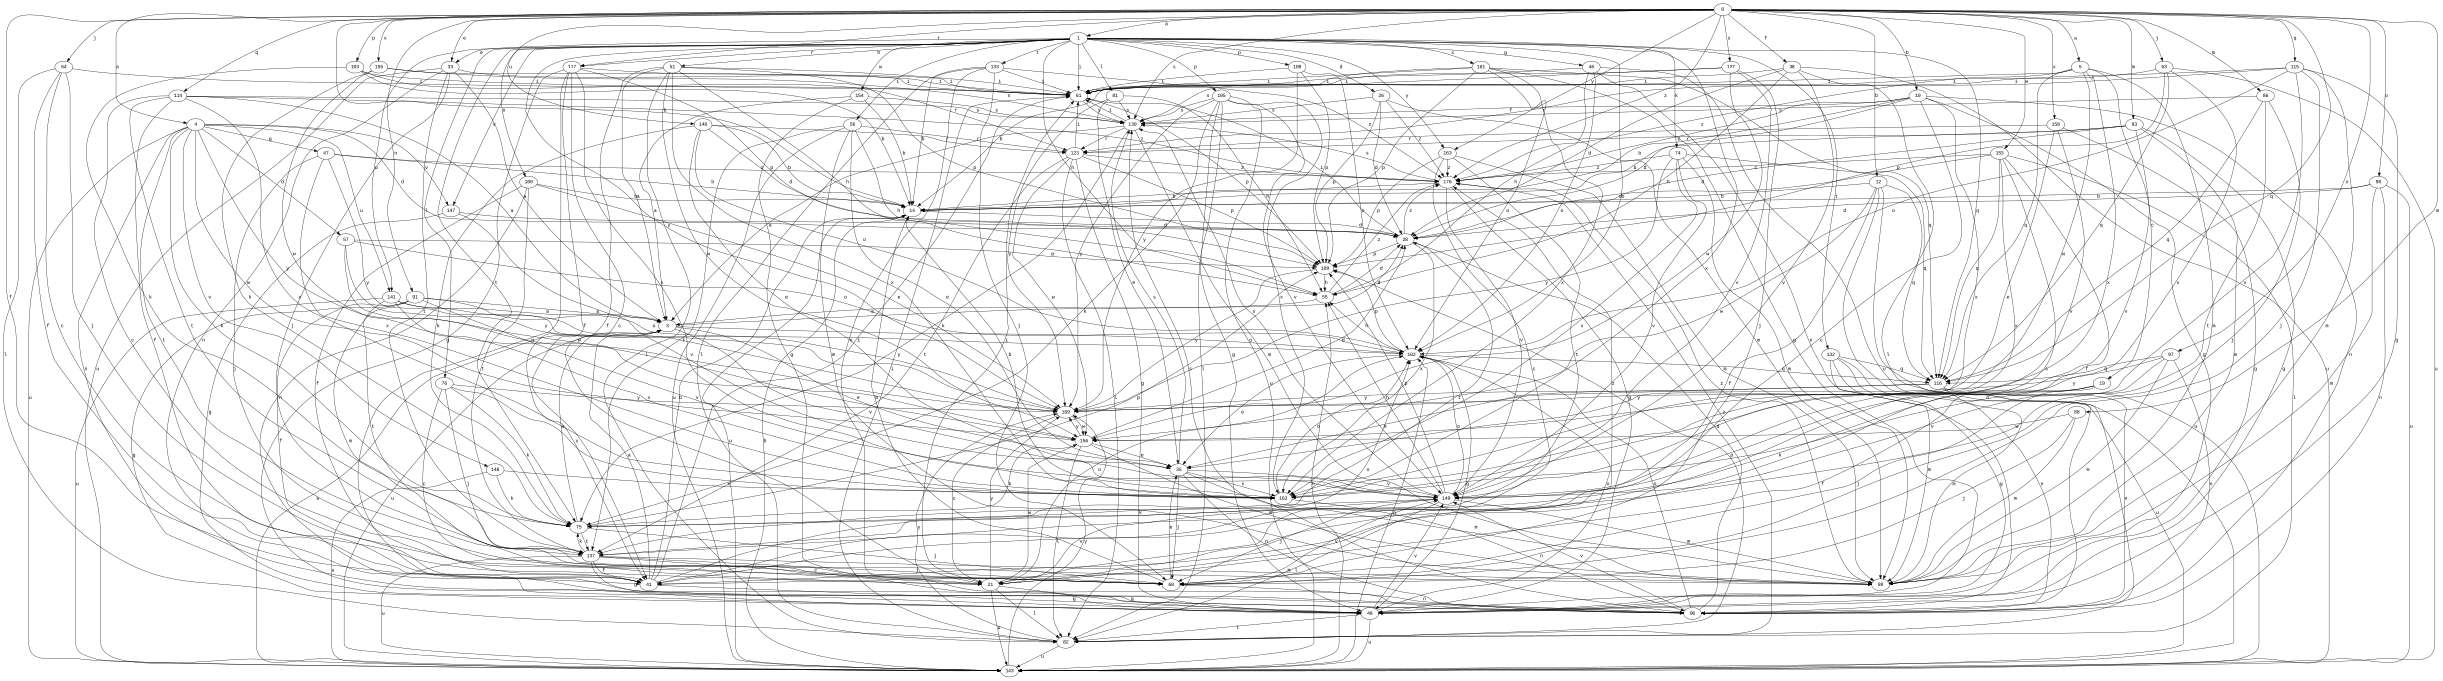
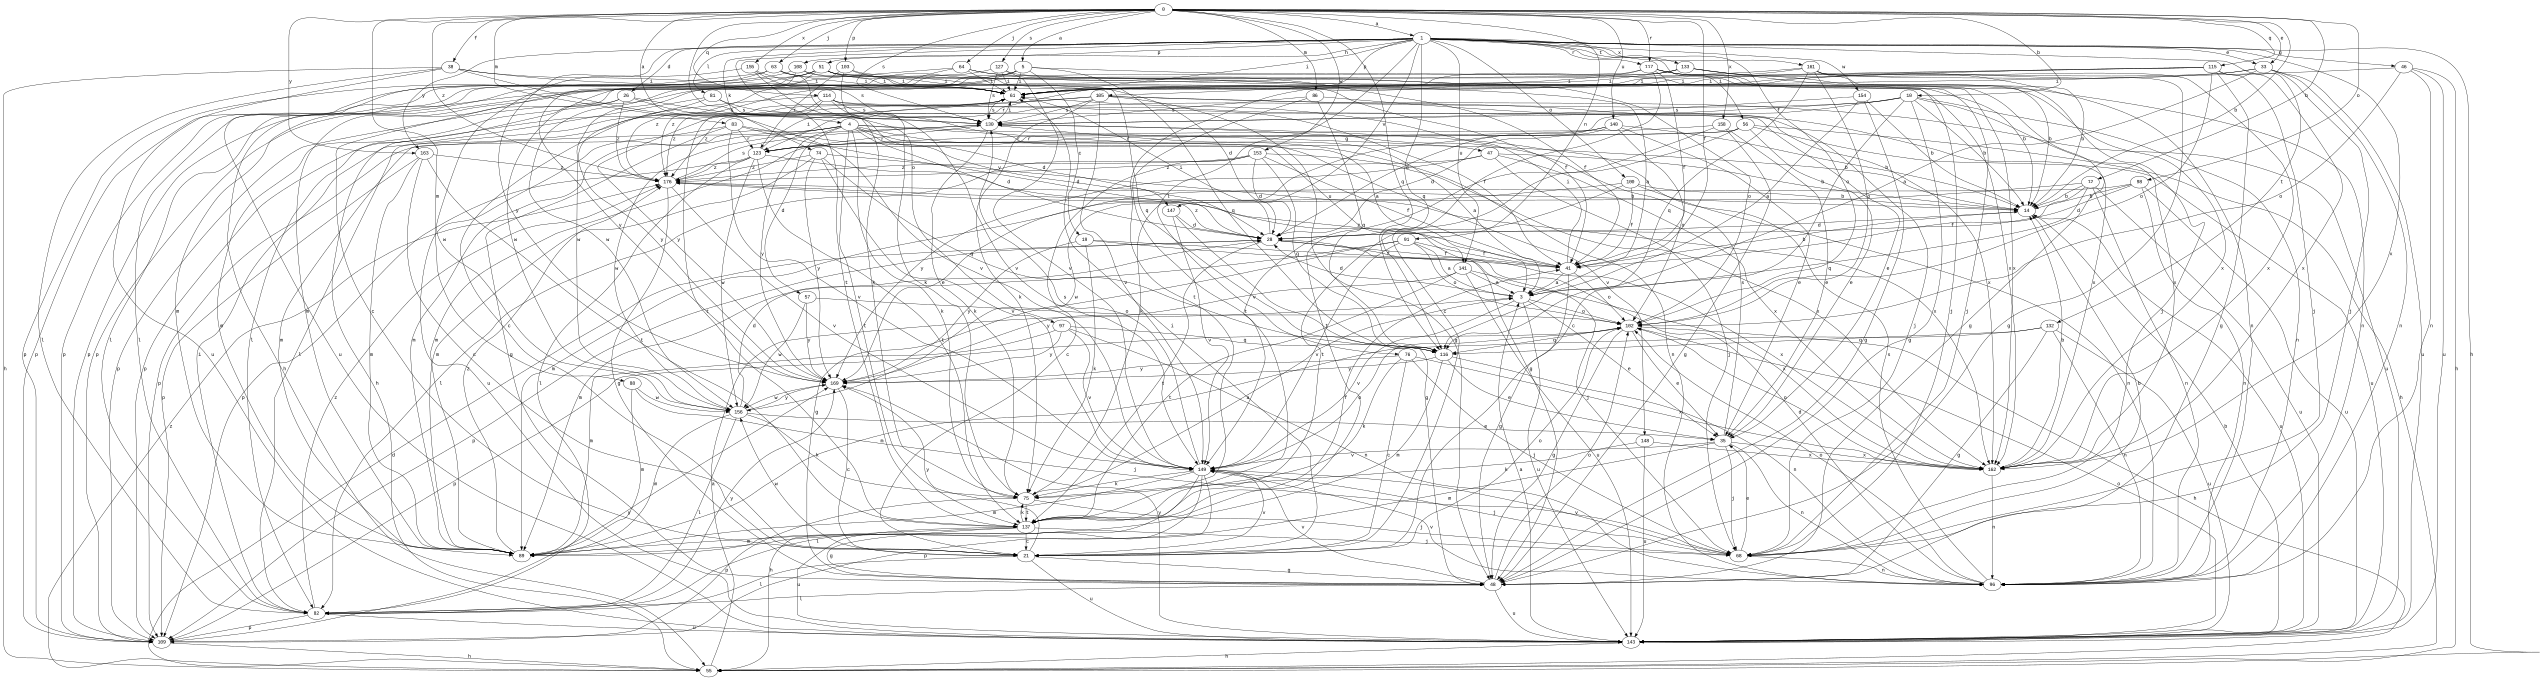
edge "1" -> "75": now "1" -> "137"
edge "57" -> "109": now "4" -> "109"
edge "28" -> "41": added, label "f"
